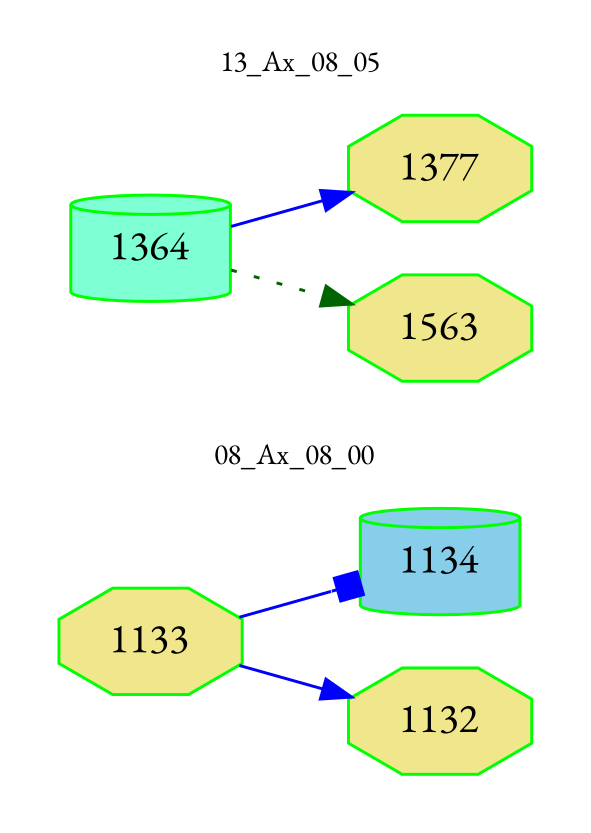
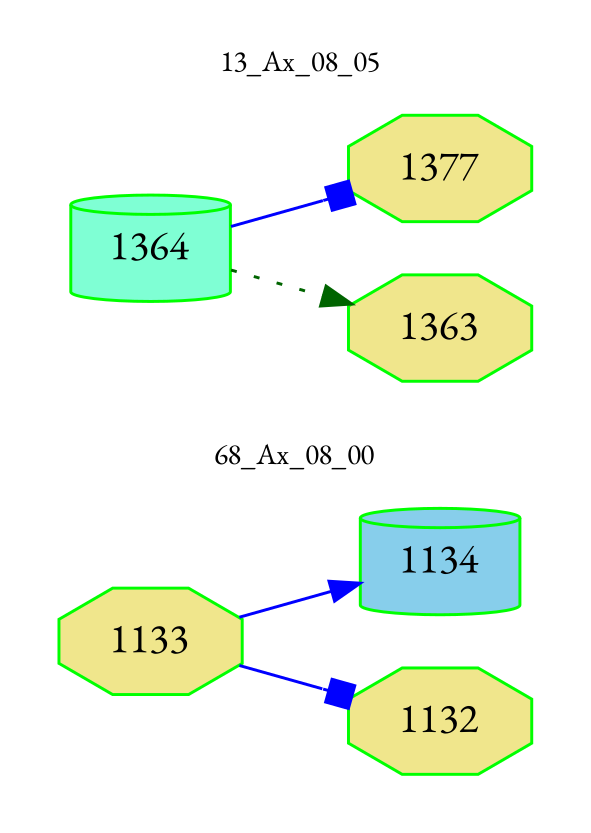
edge "1364" -> "1377": arrowhead normal -> box
node "1563": label "1563" -> "1363"
cluster "08_Ax_08_00": label "08_Ax_08_00" -> "68_Ax_08_00"
edge "1133" -> "1134": arrowhead box -> normal
edge "1133" -> "1132": arrowhead normal -> box
